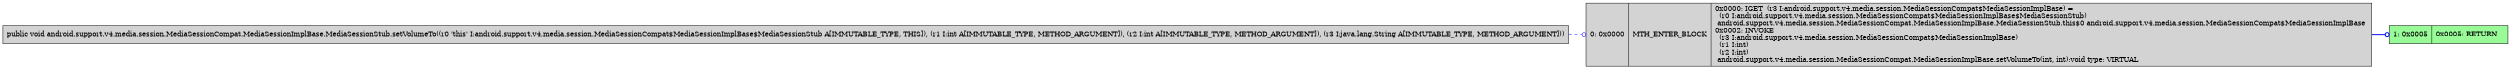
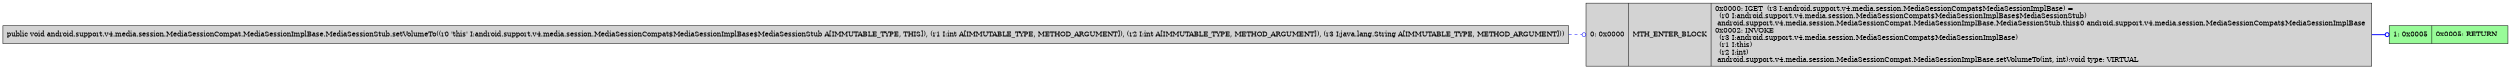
node "0: 0x0000": text "(r1 I:int)" -> "(r1 I:this)"
